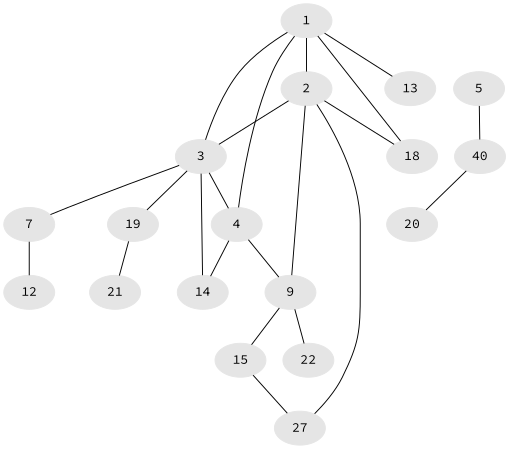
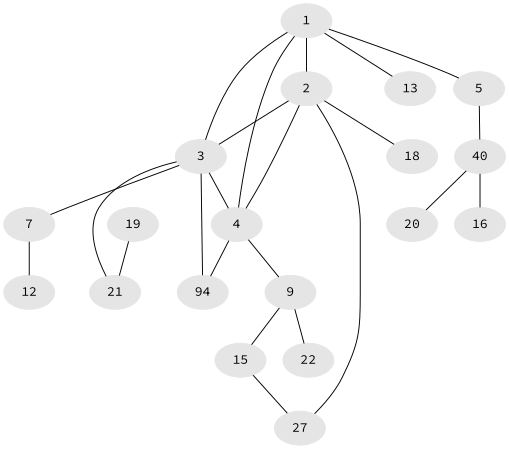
edge "1" -- "18": now "1" -- "5"
edge "3" -- "19": now "3" -- "21"
edge "2" -- "9": now "2" -- "4"
node "16": added
node "14": label "14" -> "94"
